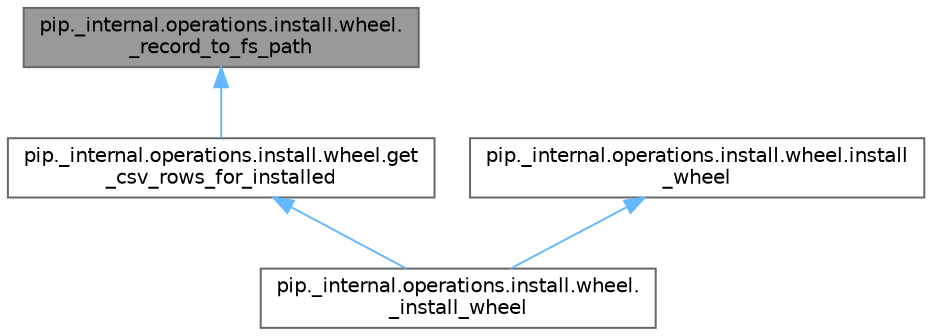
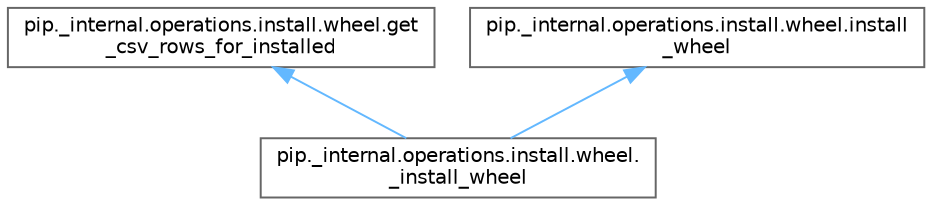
node "pip._internal.operations.install.wheel. _record_to_fs_path": removed
